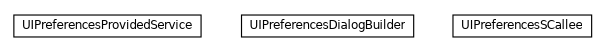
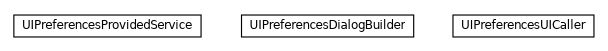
node "UIPreferencesSCallee": removed
node "UIPreferencesUICaller": added
